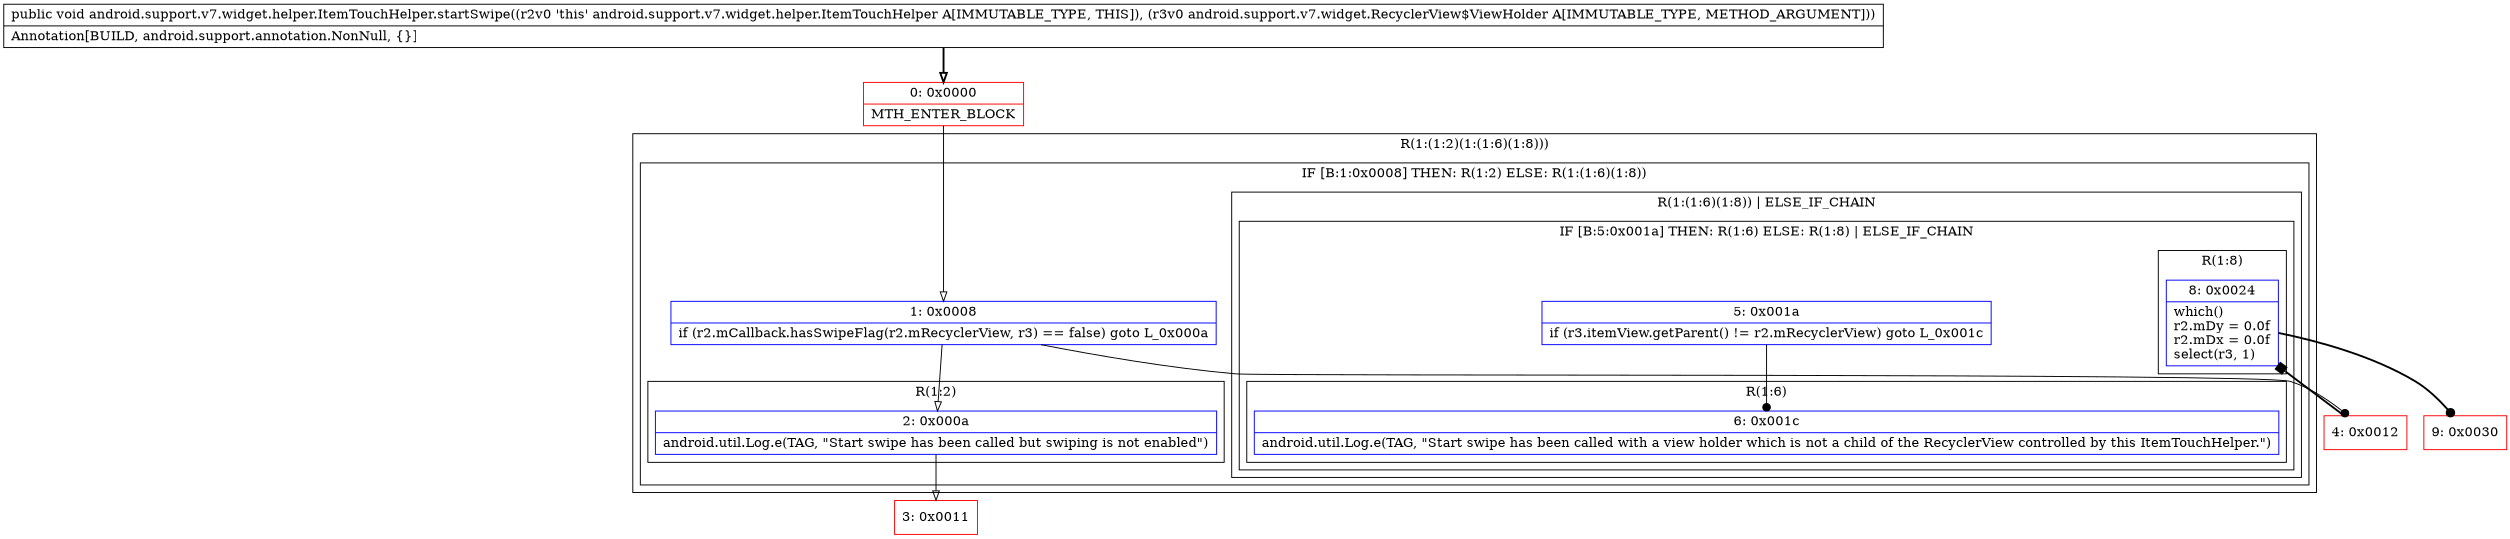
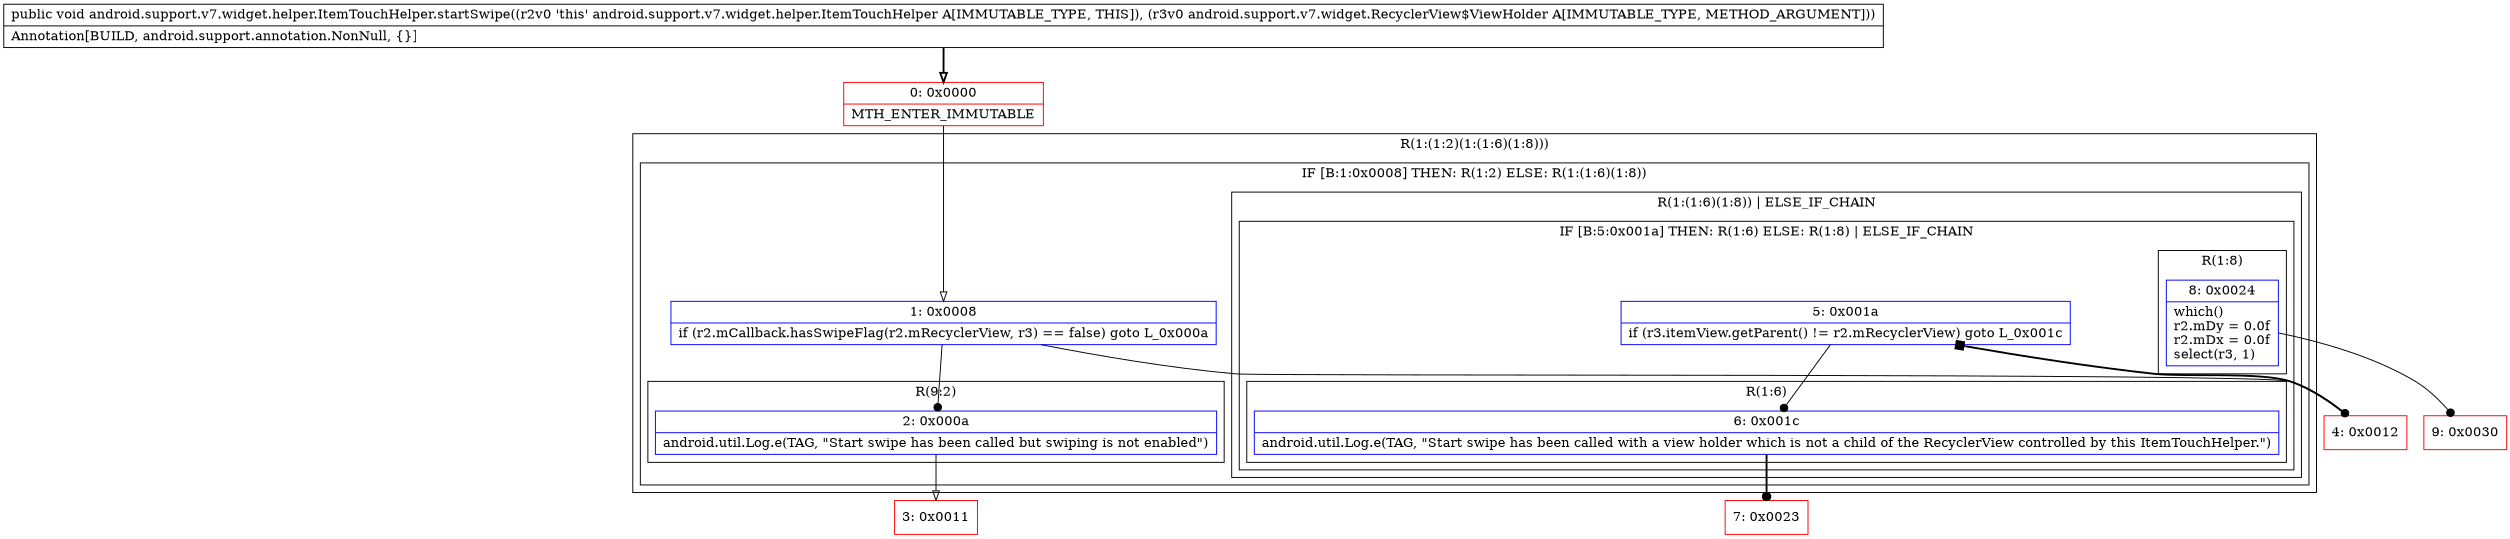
node "0: 0x0000": text "MTH_ENTER_BLOCK" -> "MTH_ENTER_IMMUTABLE"
edge "8: 0x0024" -> "9: 0x0030": style bold -> solid
edge "1: 0x0008" -> "2: 0x000a": arrowhead onormal -> dot
cluster "R(1:2)": label "R(1:2)" -> "R(9:2)"
edge "4: 0x0012" -> "8: 0x0024": now "4: 0x0012" -> "5: 0x001a"
node "7: 0x0023": added
